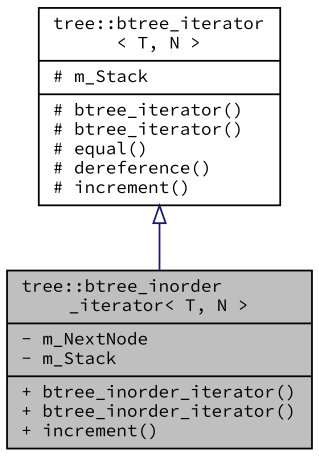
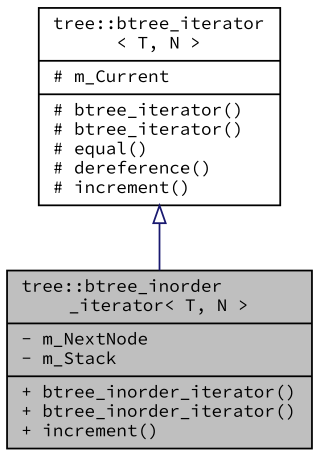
node "tree::btree_iterator": text "# m_Stack" -> "# m_Current"
